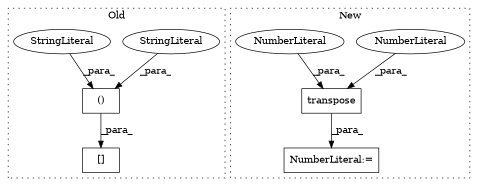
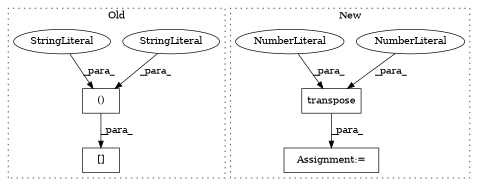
node "NumberLiteral:=": label "NumberLiteral:=" -> "Assignment:="
